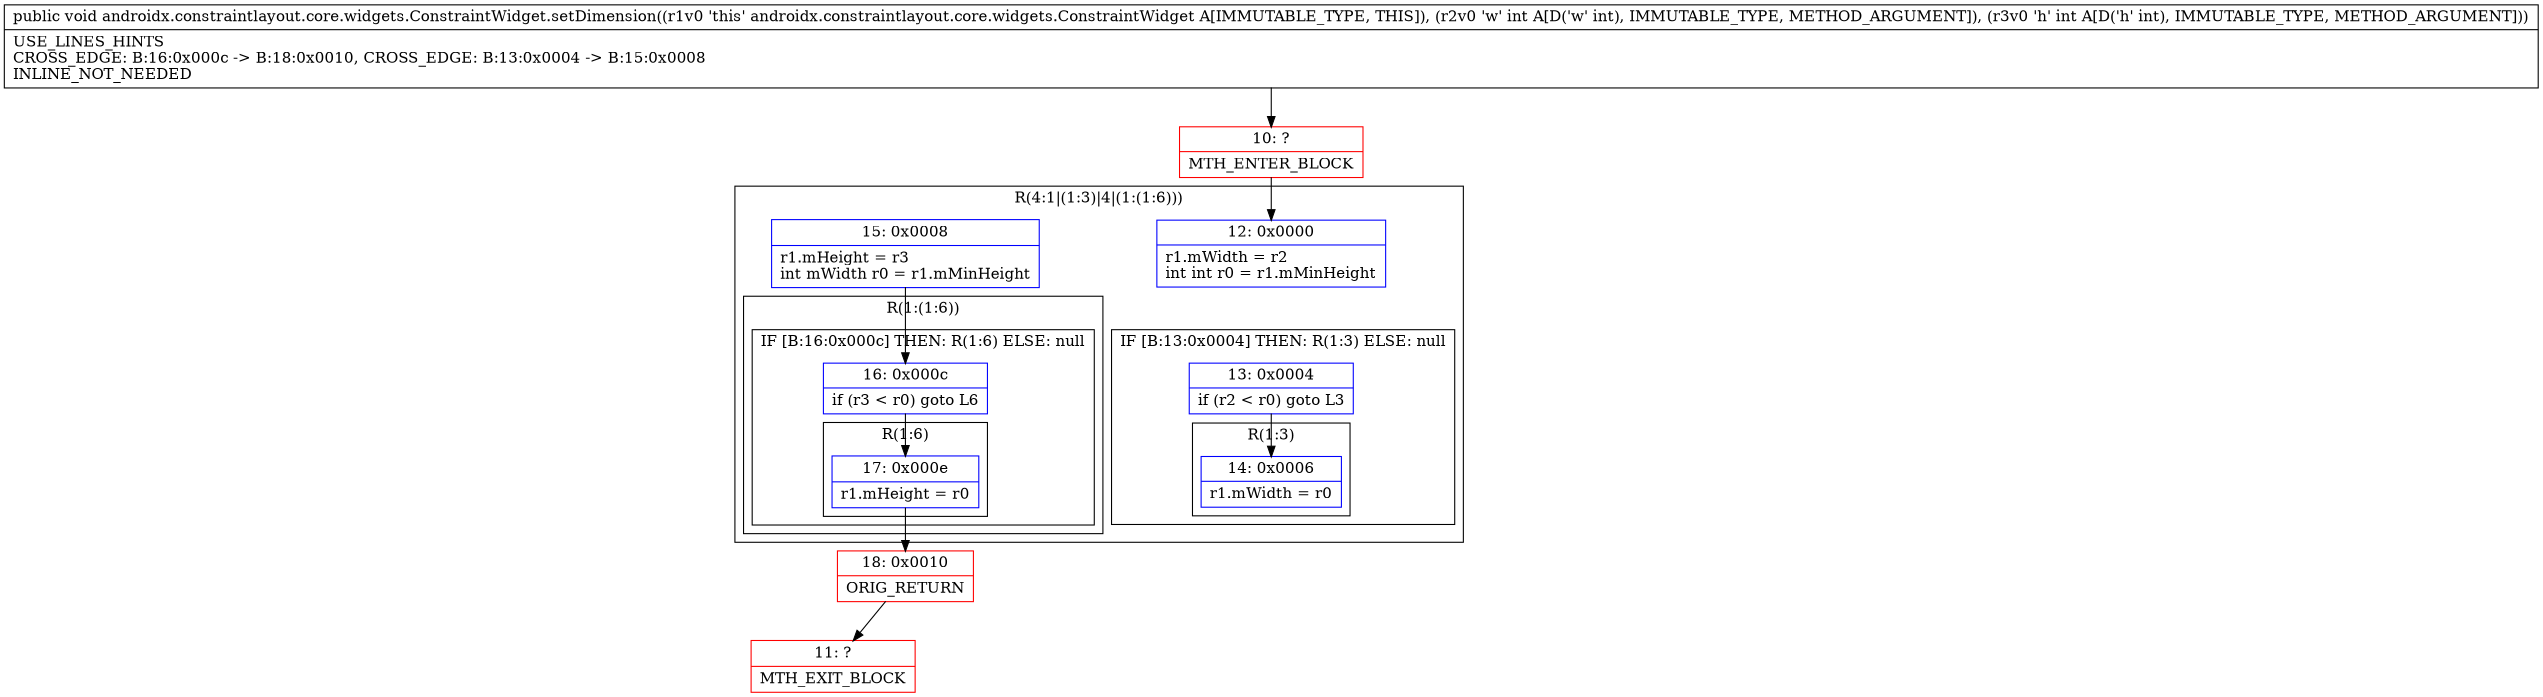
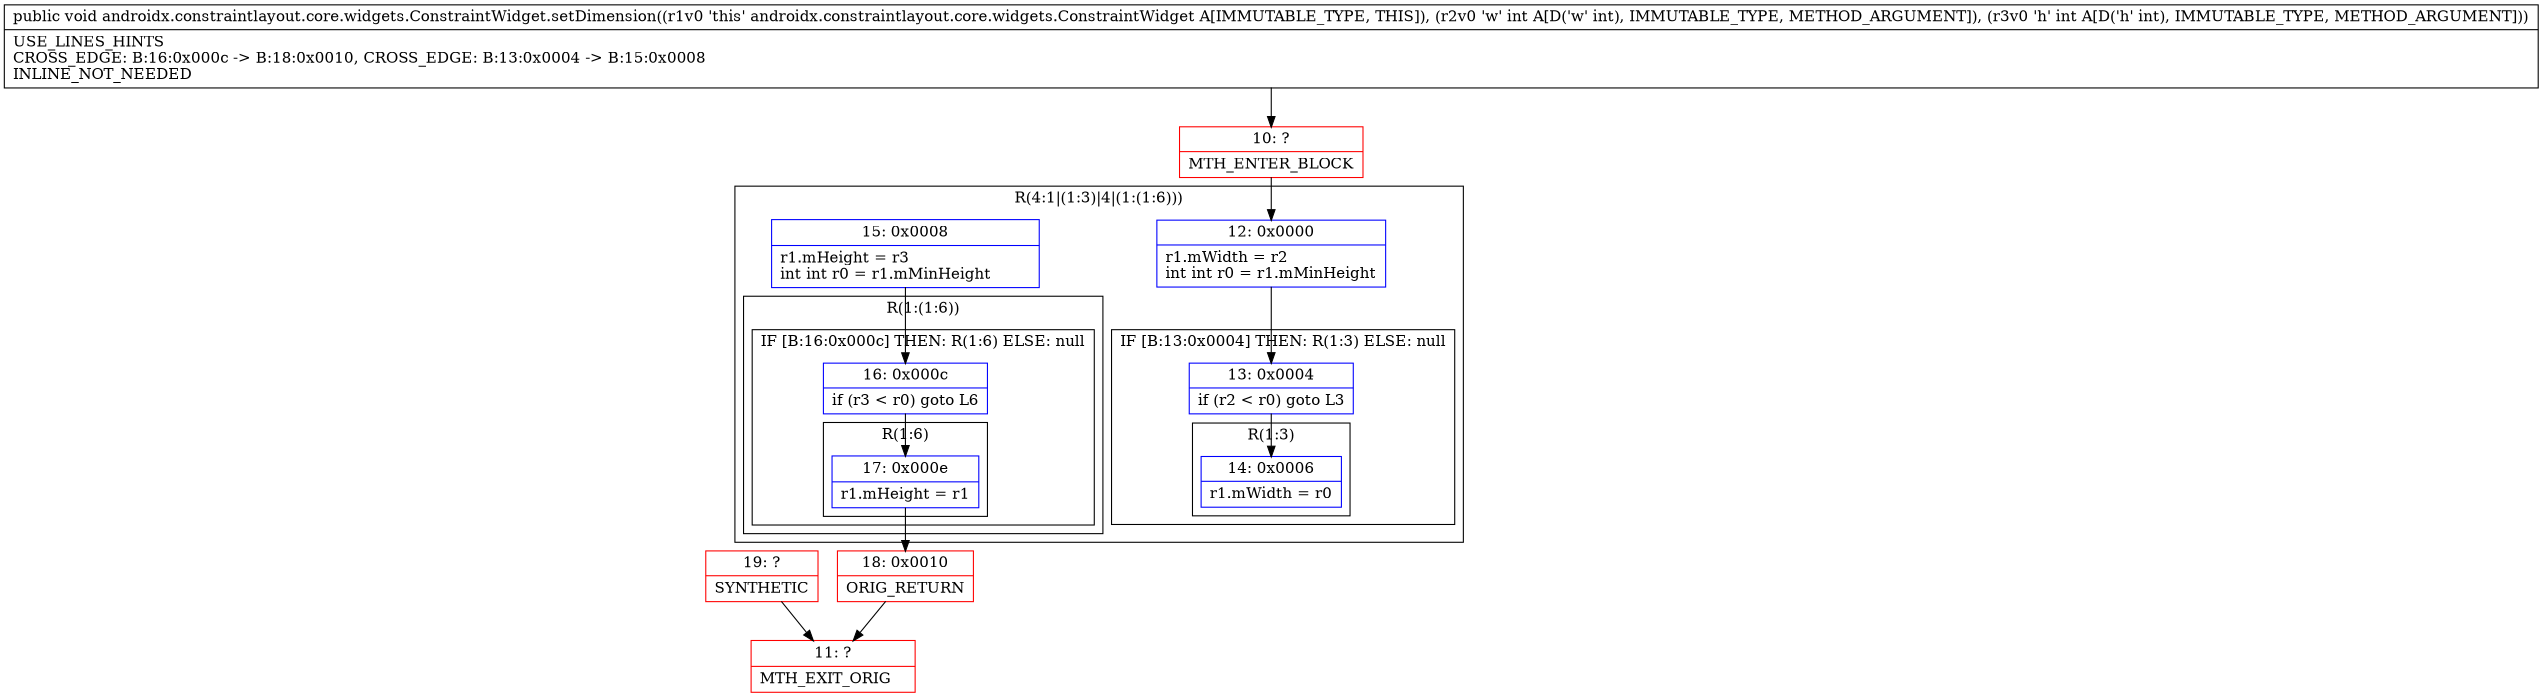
node "15: 0x0008": text "int mWidth r0 = r1.mMinHeight" -> "int int r0 = r1.mMinHeight"
edge "12: 0x0000" -> "13: 0x0004": added
node "17: 0x000e": text "r1.mHeight = r0" -> "r1.mHeight = r1"
node "19: ?": added
node "11: ?": text "MTH_EXIT_BLOCK" -> "MTH_EXIT_ORIG"
